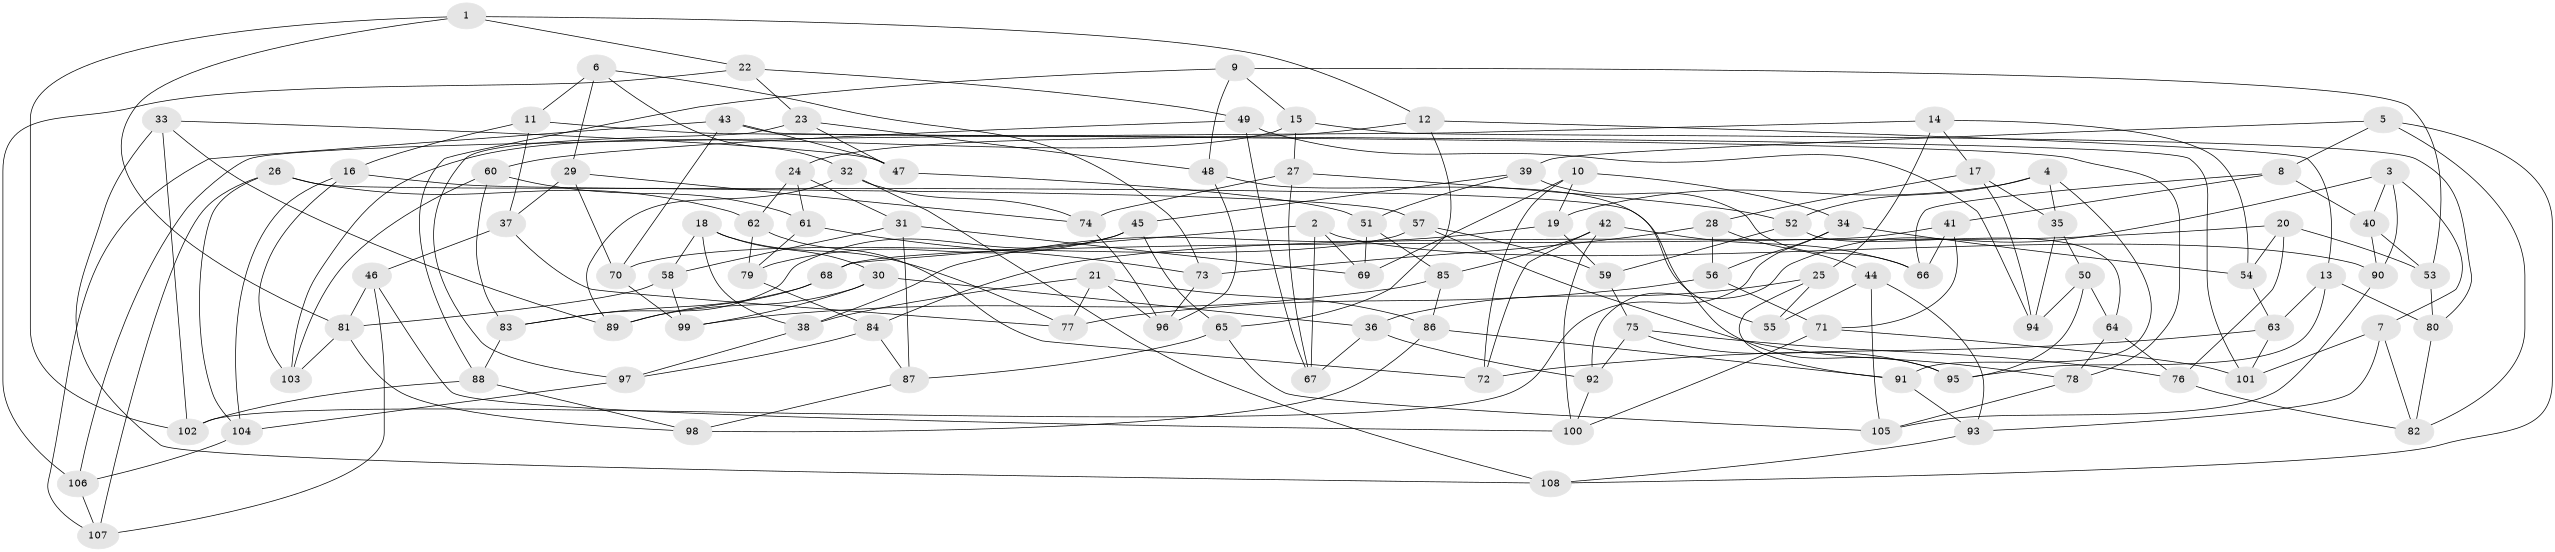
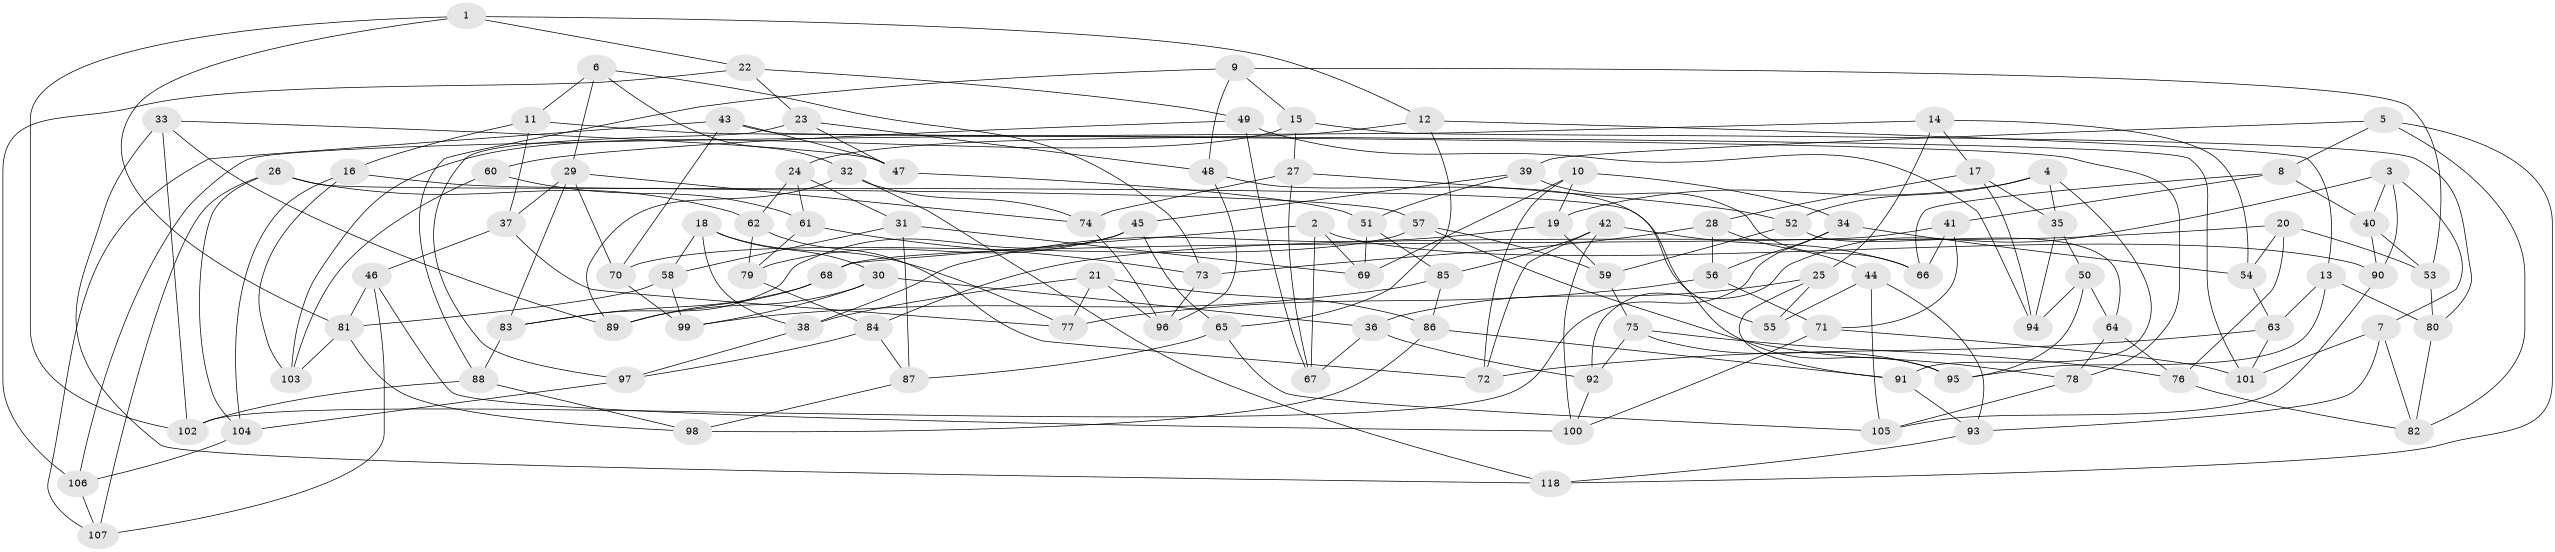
edge "60" -- "83": now "29" -- "83"
node "108": label "108" -> "118"
